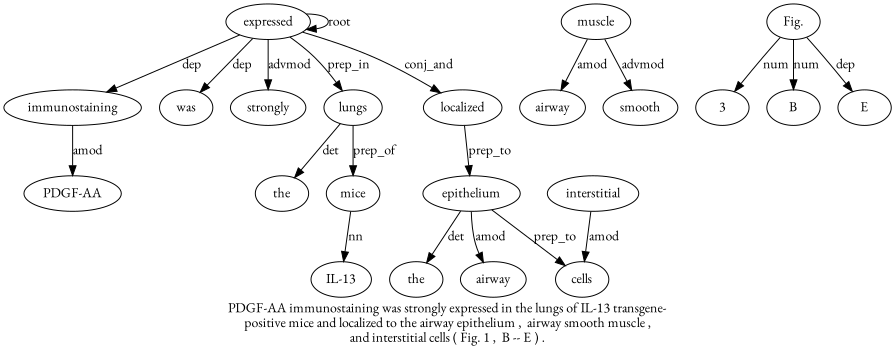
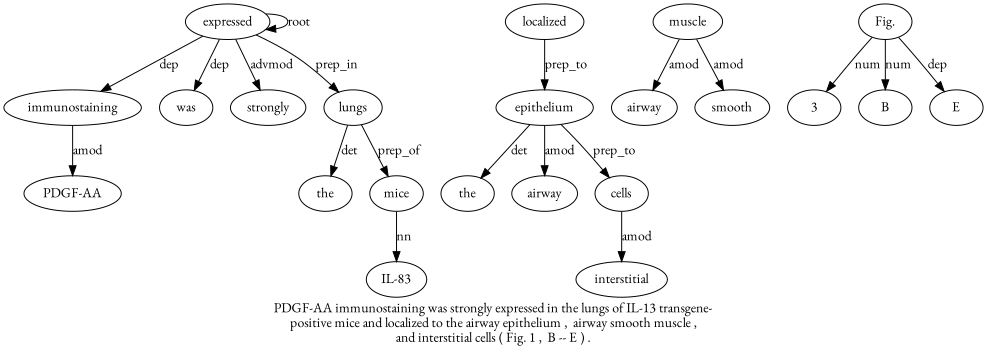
edge "expressed" -> "localized": removed, label "conj_and"
edge "muscle" -> "smooth": label "advmod" -> "amod"
edge "interstitial" -> "cells": reversed
node "IL-13": label "IL-13" -> "IL-83"
